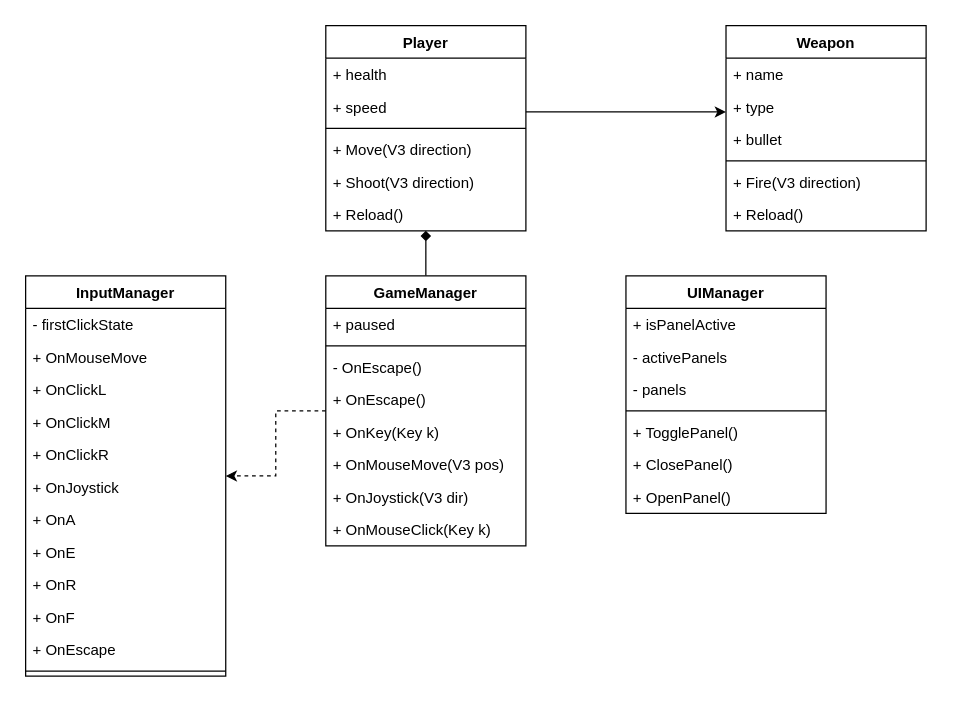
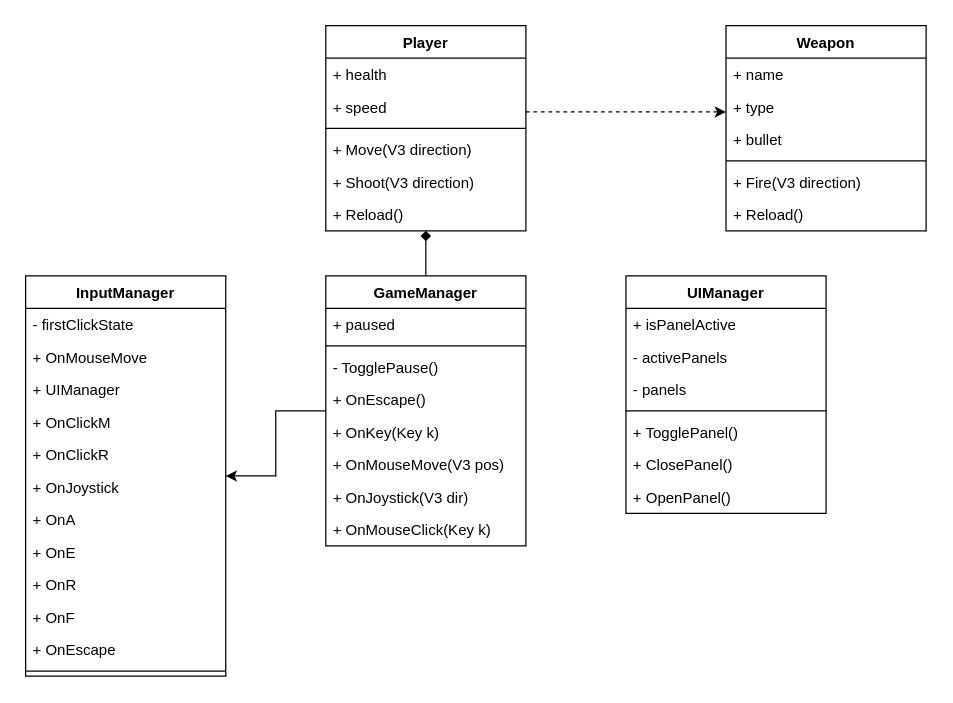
edge "Player" -> "Weapon": style solid -> dashed
node "- OnEscape()": label "- OnEscape()" -> "- TogglePause()"
node "+ OnClickL": label "+ OnClickL" -> "+ UIManager"
edge "GameManager" -> "InputManager": style dashed -> solid
